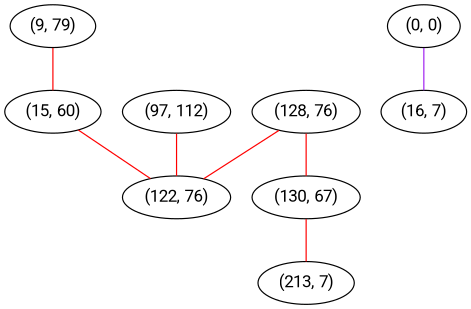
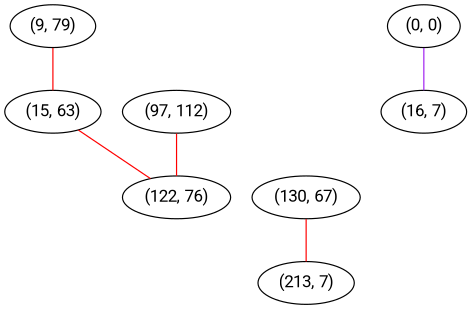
node "(15, 60)": label "(15, 60)" -> "(15, 63)"
node "(128, 76)": removed
